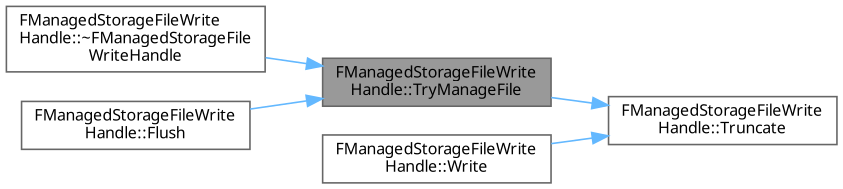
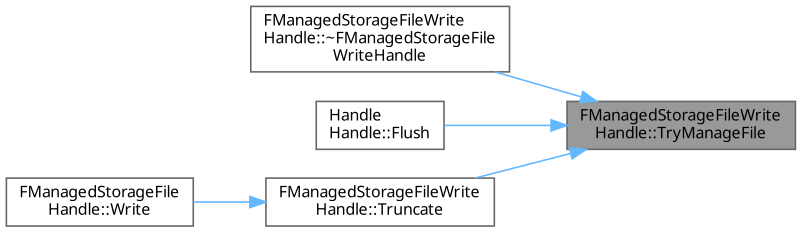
edge "FManagedStorageFileWrite Handle::TryManageFile" -> "FManagedStorageFileWrite Handle::Truncate": reversed
node "FManagedStorageFileWrite Handle::Flush": label "FManagedStorageFileWrite Handle::Flush" -> "Handle Handle::Flush"
node "FManagedStorageFileWrite Handle::Write": label "FManagedStorageFileWrite Handle::Write" -> "FManagedStorageFile Handle::Write"
